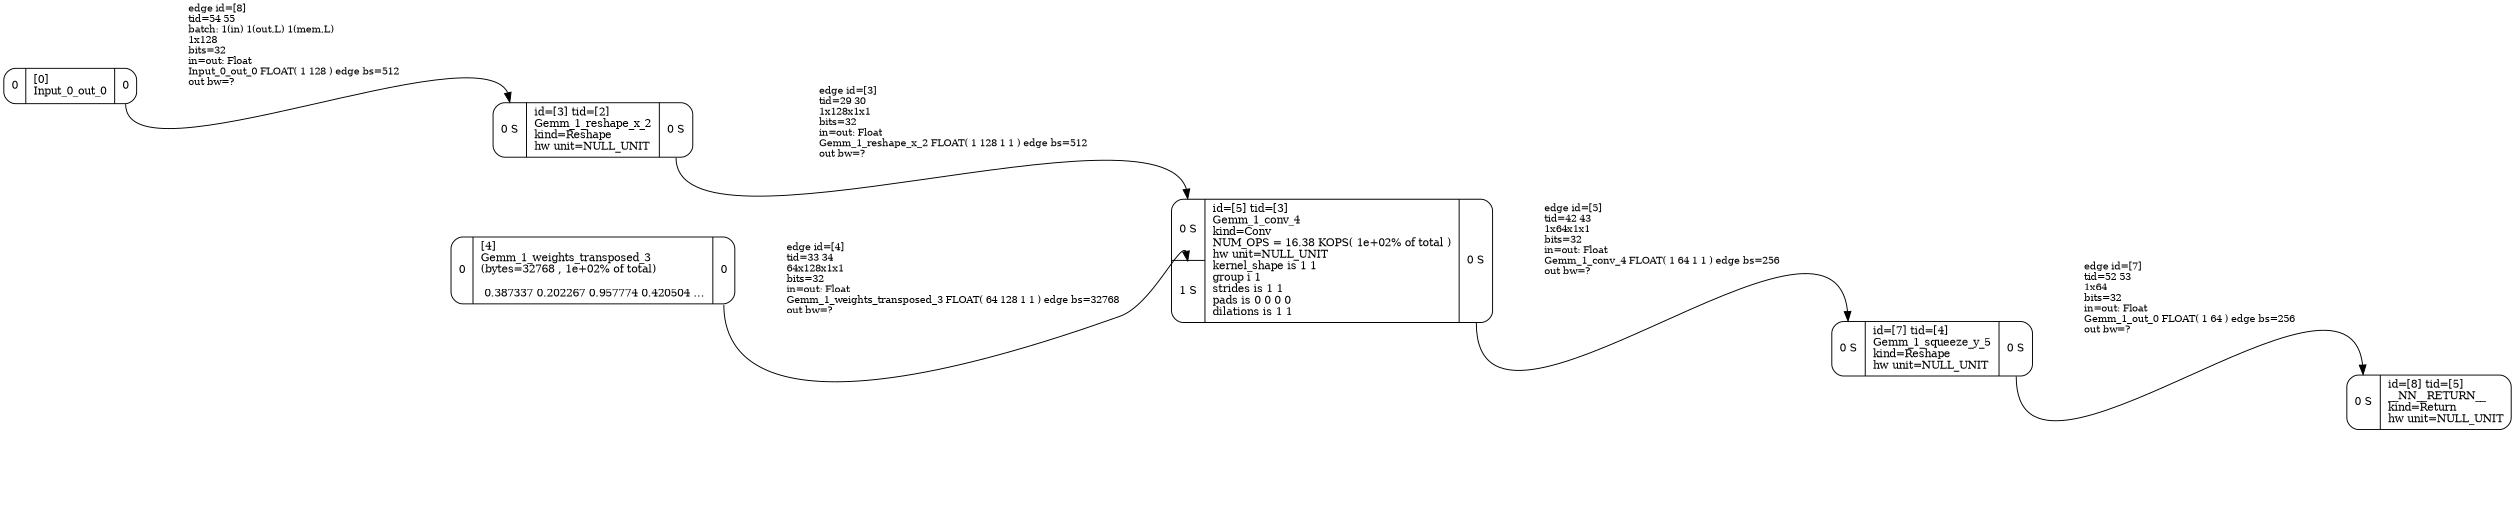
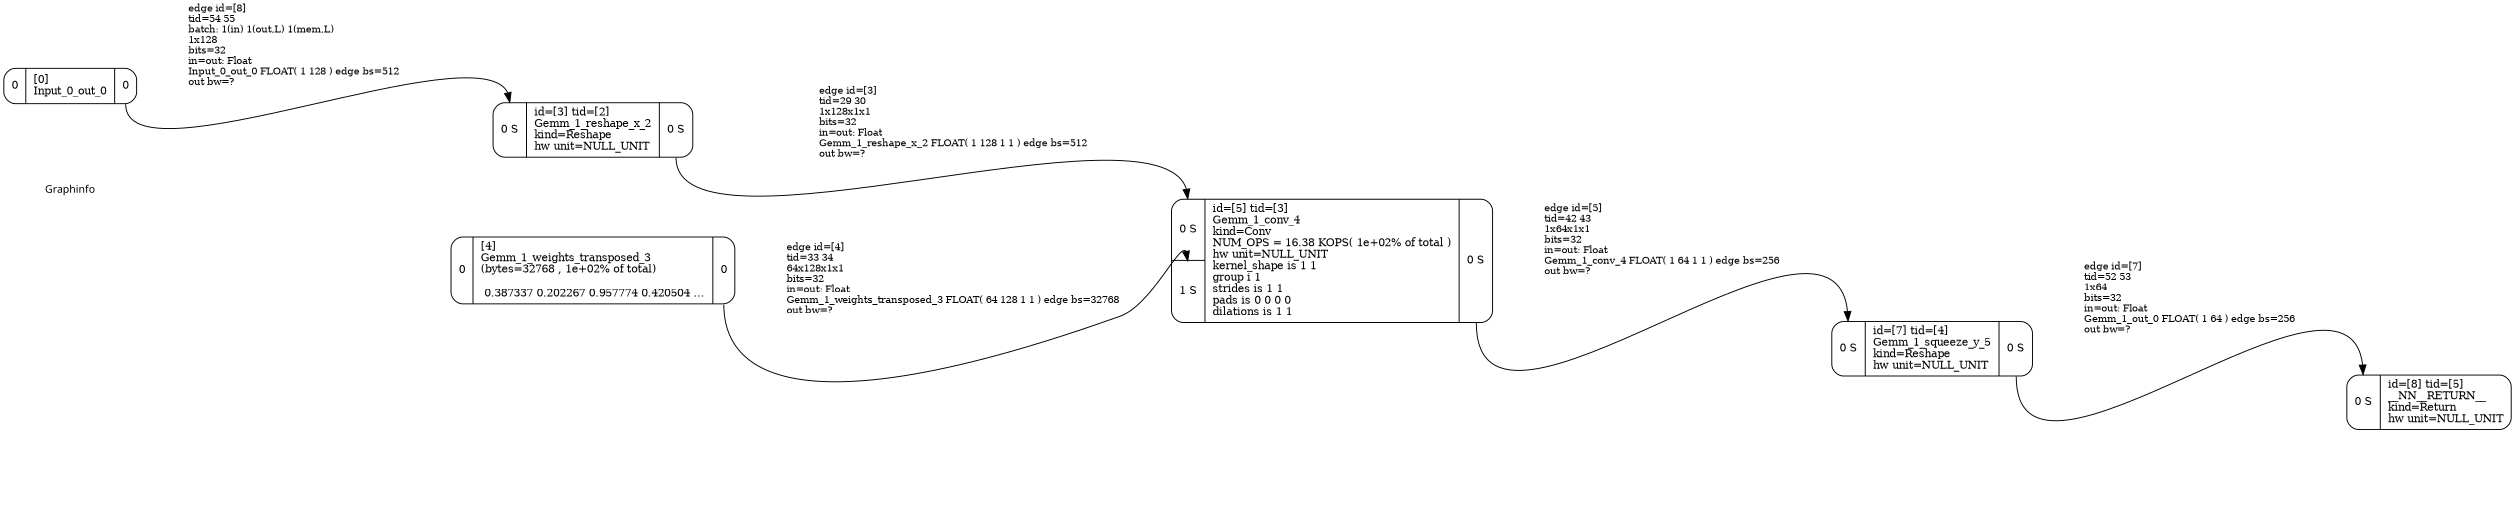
node "Graphinfo": added
